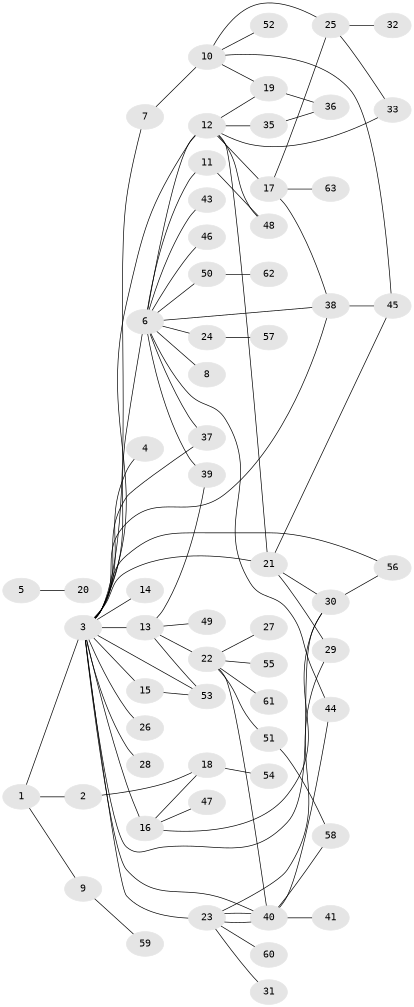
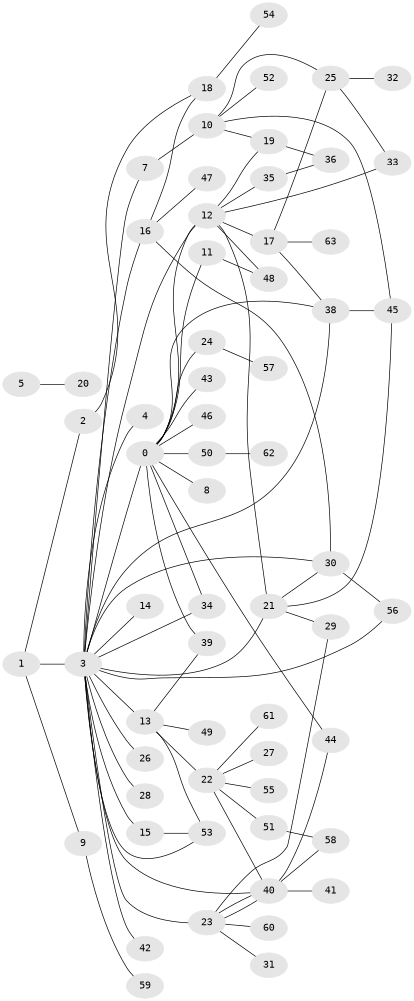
node "6": label "6" -> "0"
node "37": label "37" -> "34"
node "42": added
